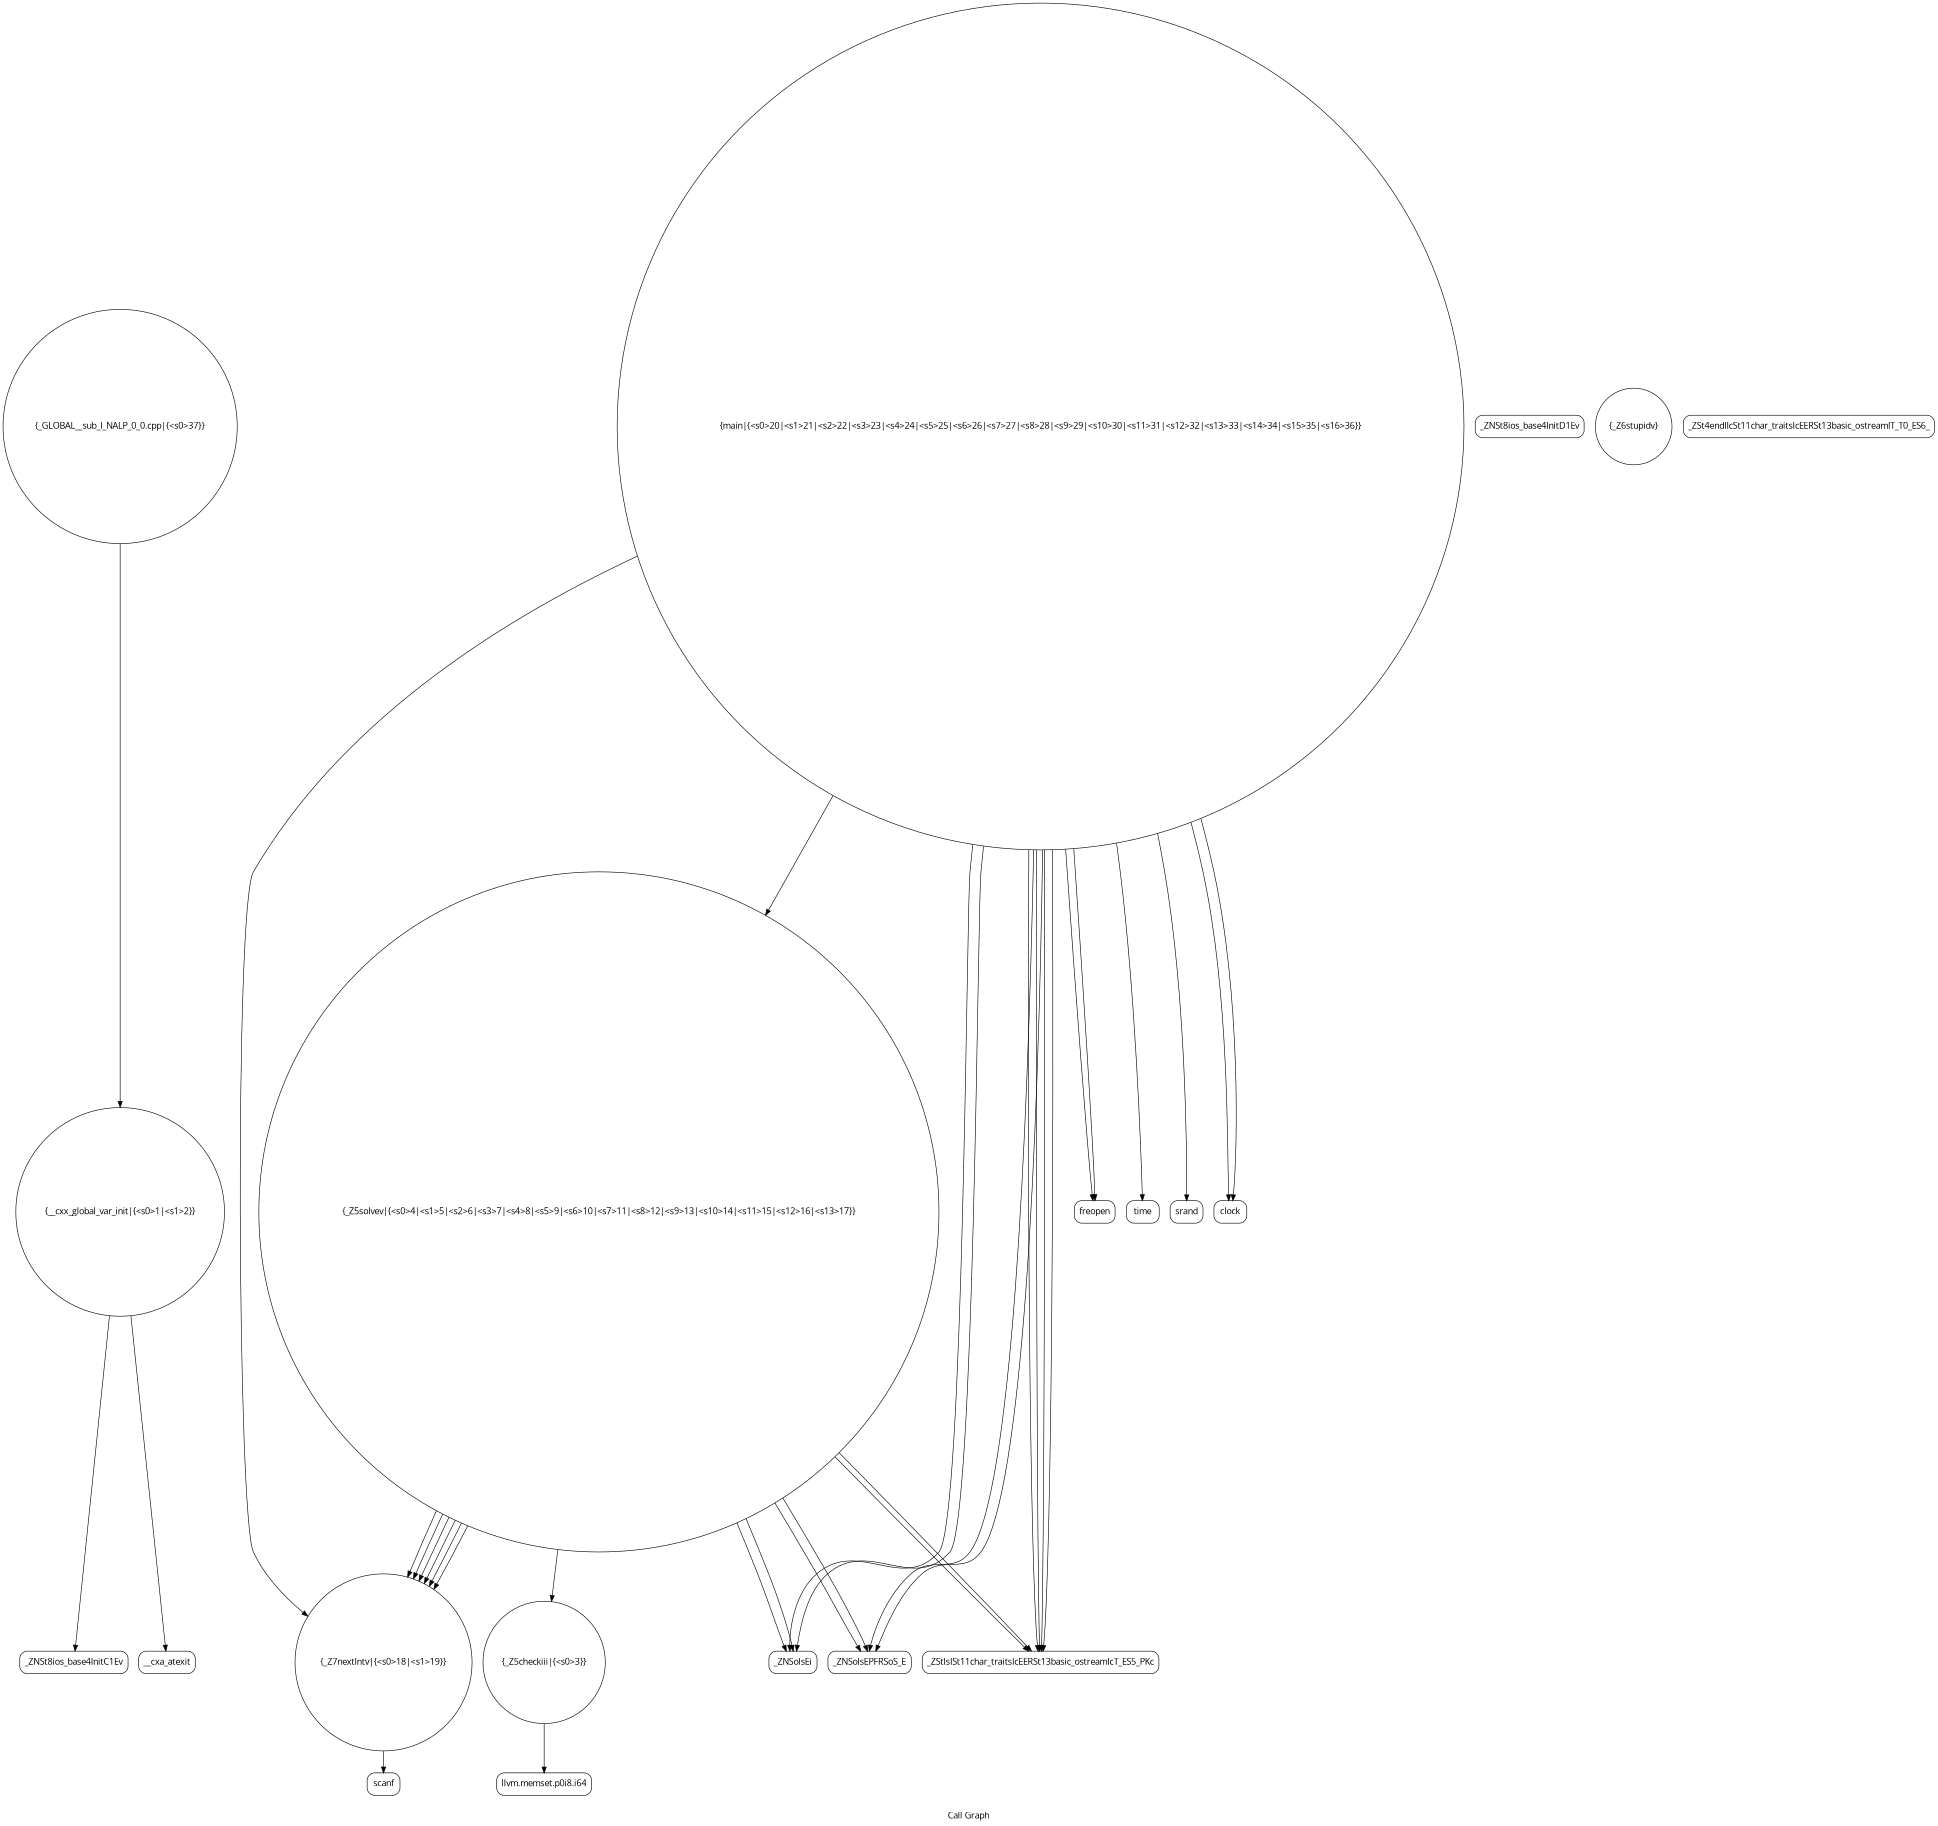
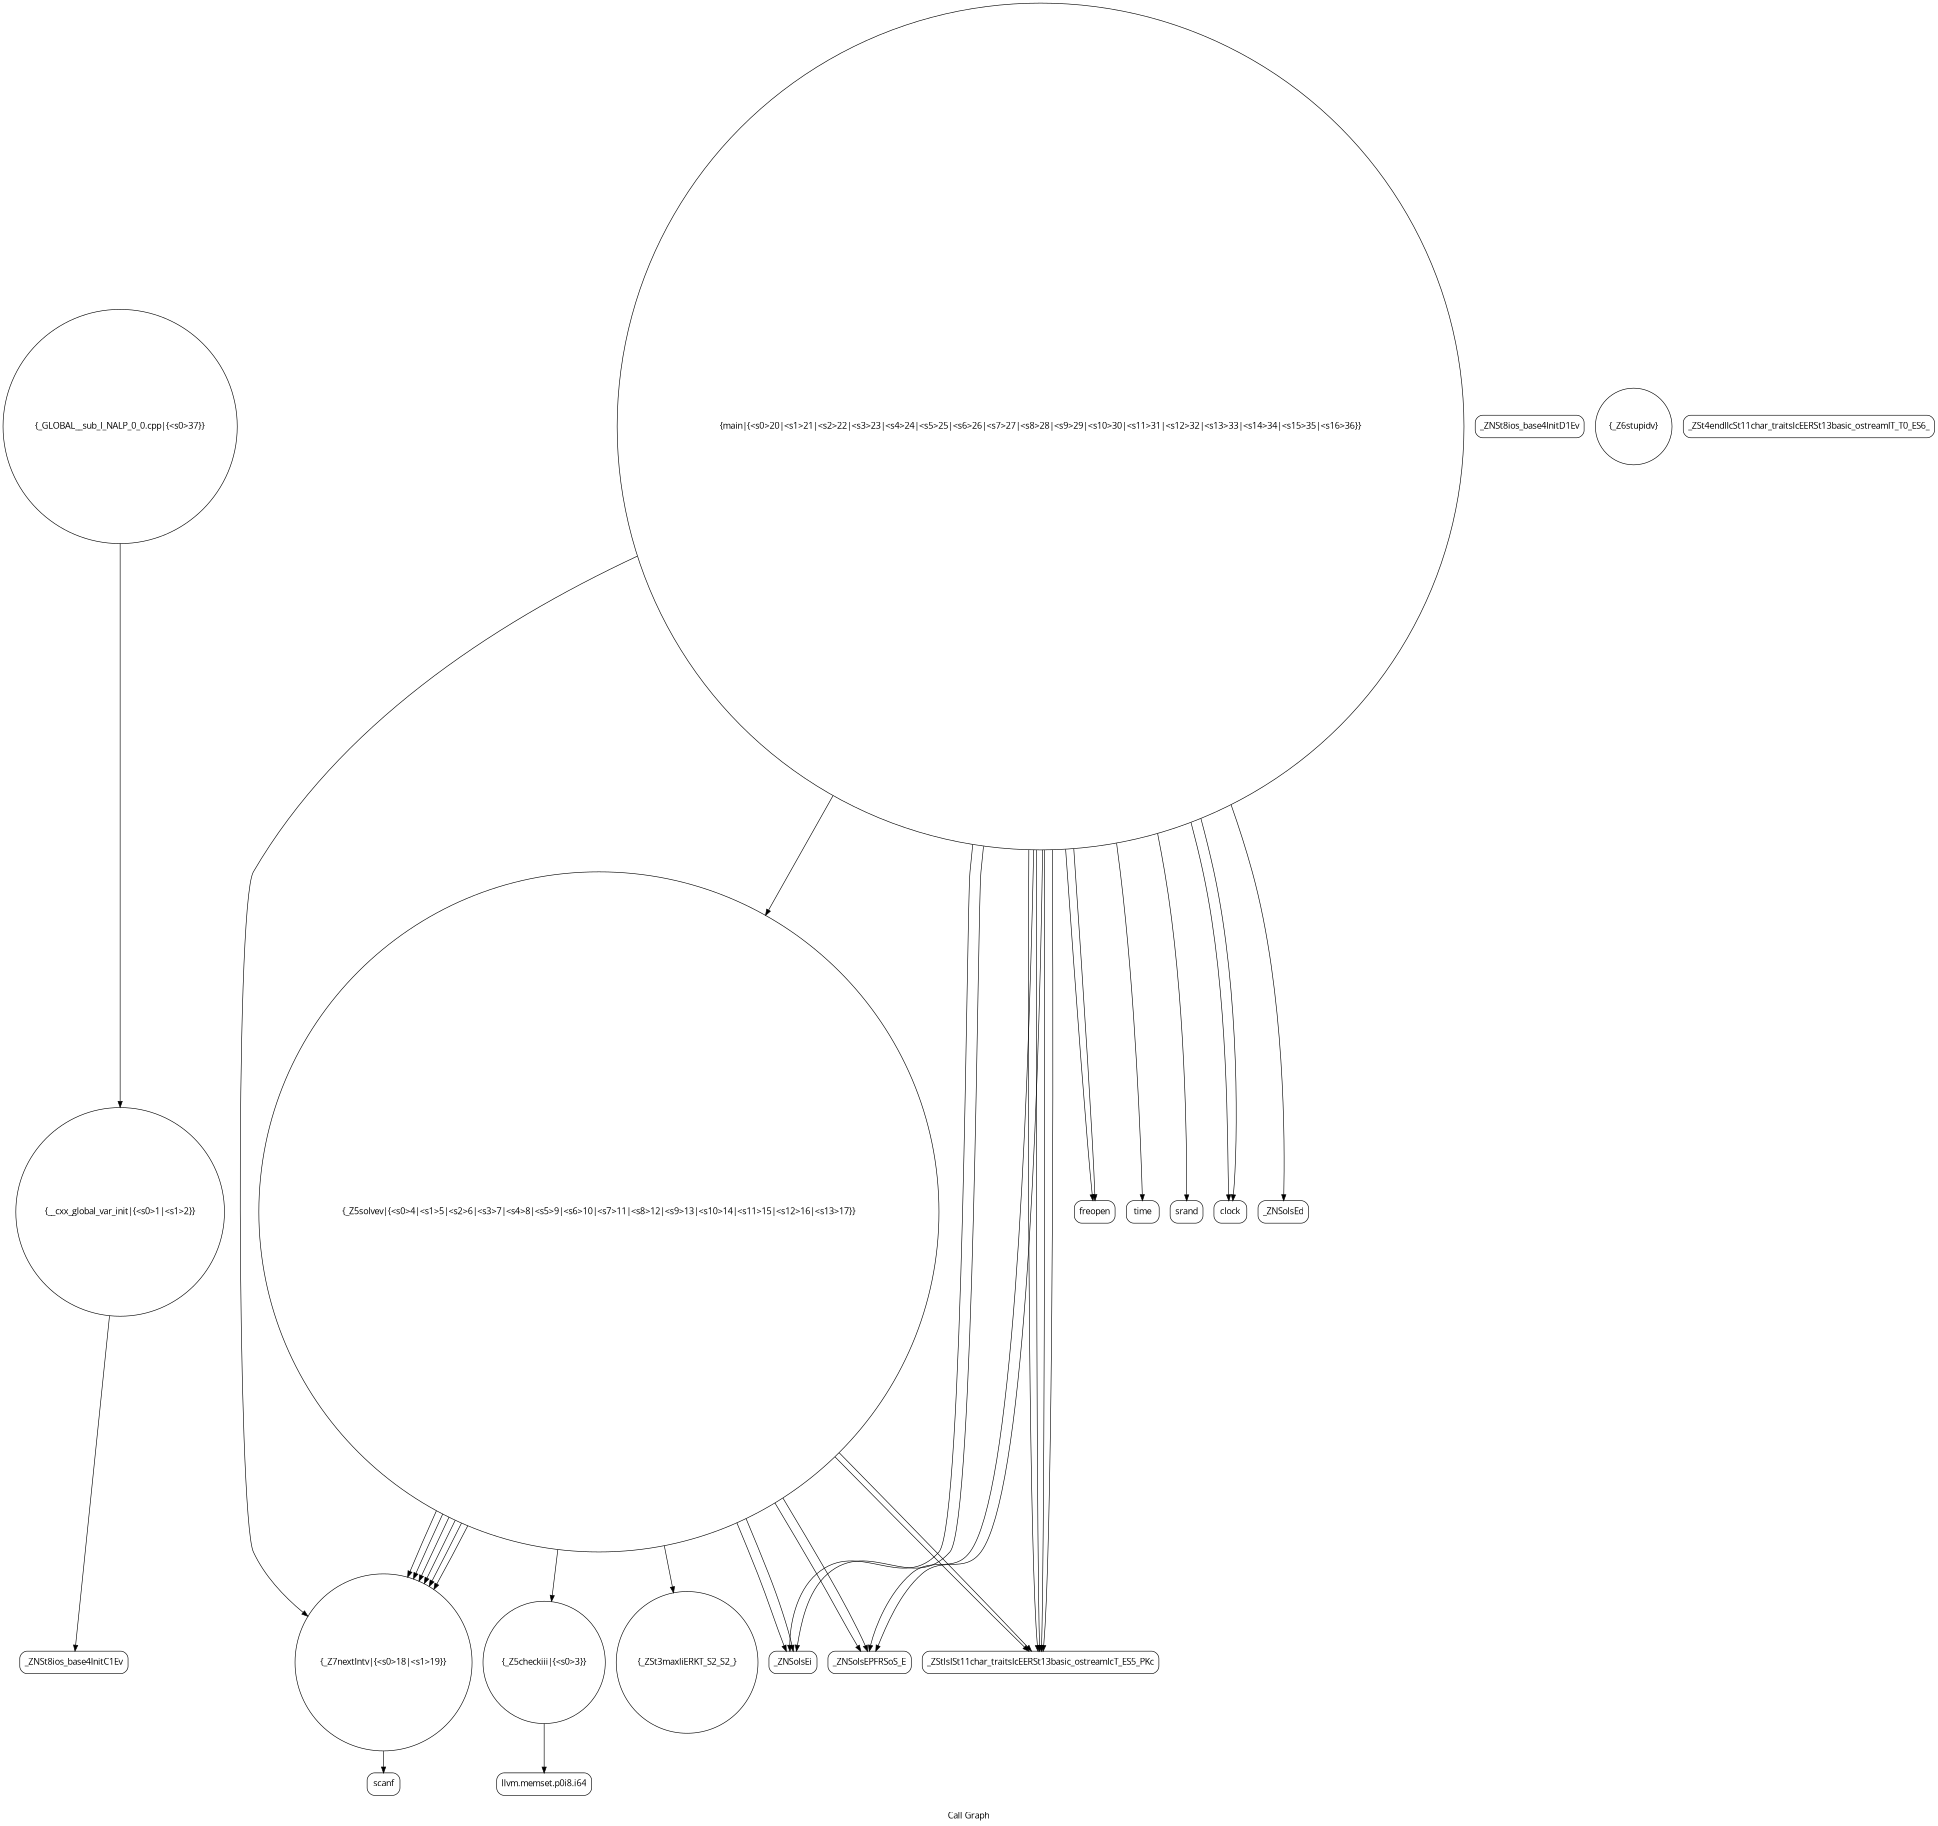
node "_ZNSolsEd": added
node "__cxa_atexit": removed
node "{_ZSt3maxIiERKT_S2_S2_}": added
